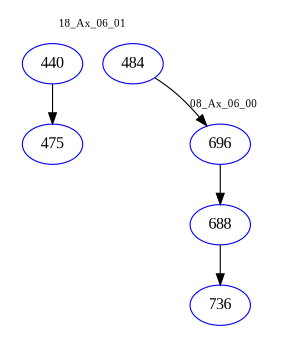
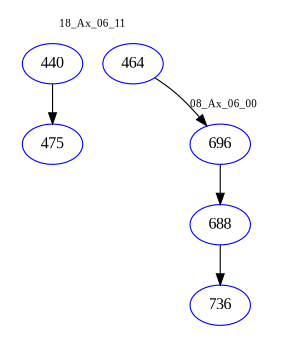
cluster "18_Ax_06_01": label "18_Ax_06_01" -> "18_Ax_06_11"
node "484": label "484" -> "464"
